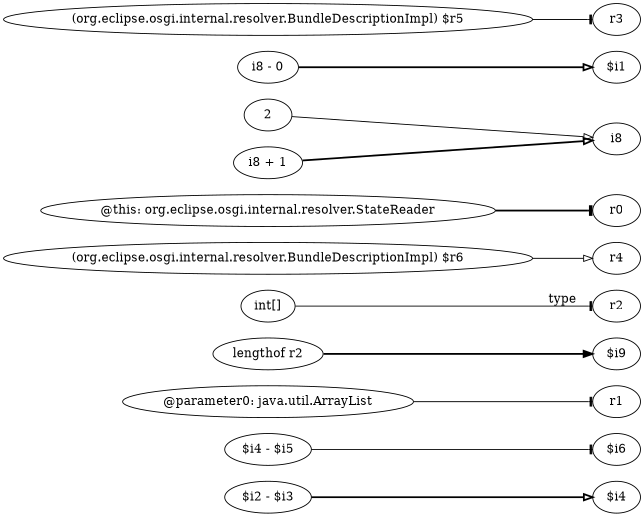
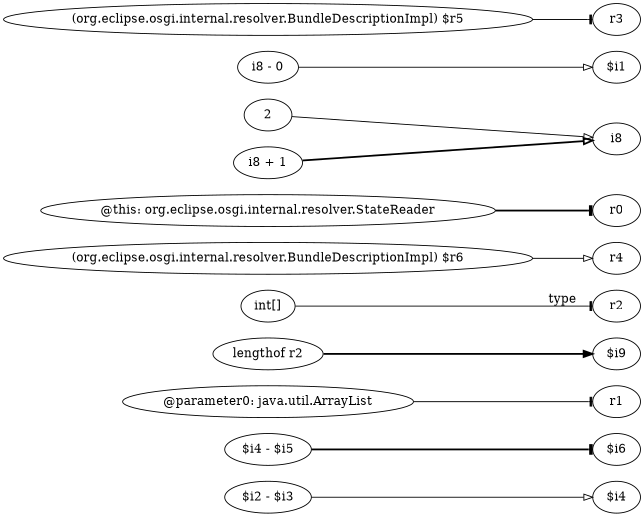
edge "i8 - 0" -> "$i1": style bold -> solid
edge "$i4 - $i5" -> "$i6": style solid -> bold
edge "$i2 - $i3" -> "$i4": style bold -> solid
